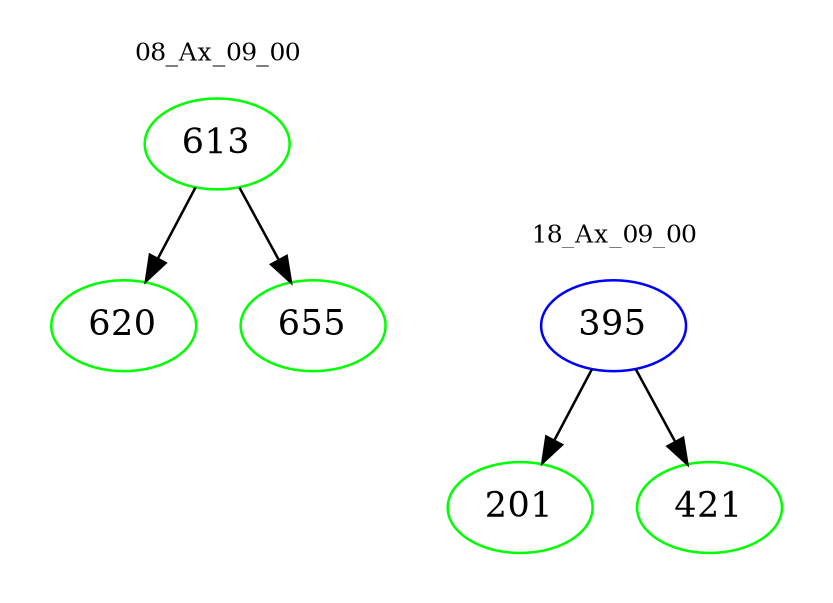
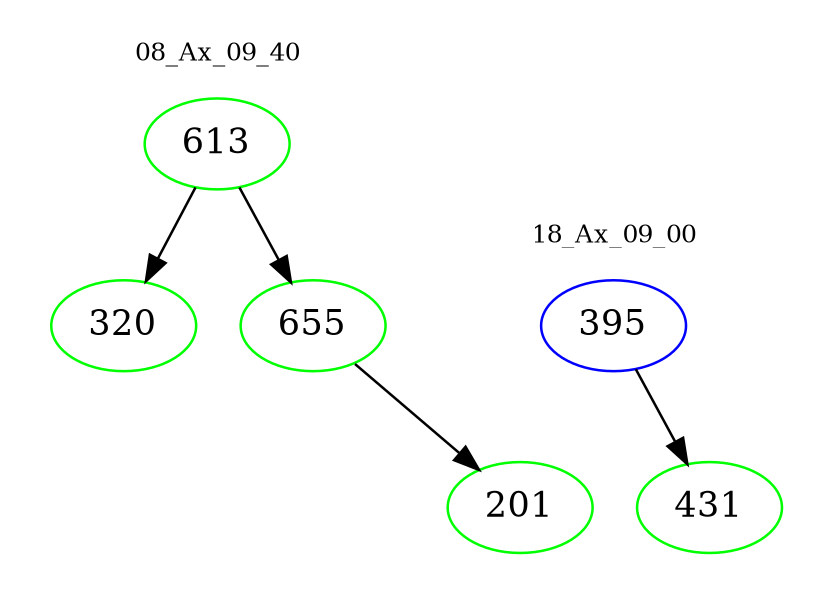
cluster "08_Ax_09_00": label "08_Ax_09_00" -> "08_Ax_09_40"
node "620": label "620" -> "320"
edge "395" -> "201": now "655" -> "201"
node "421": label "421" -> "431"
